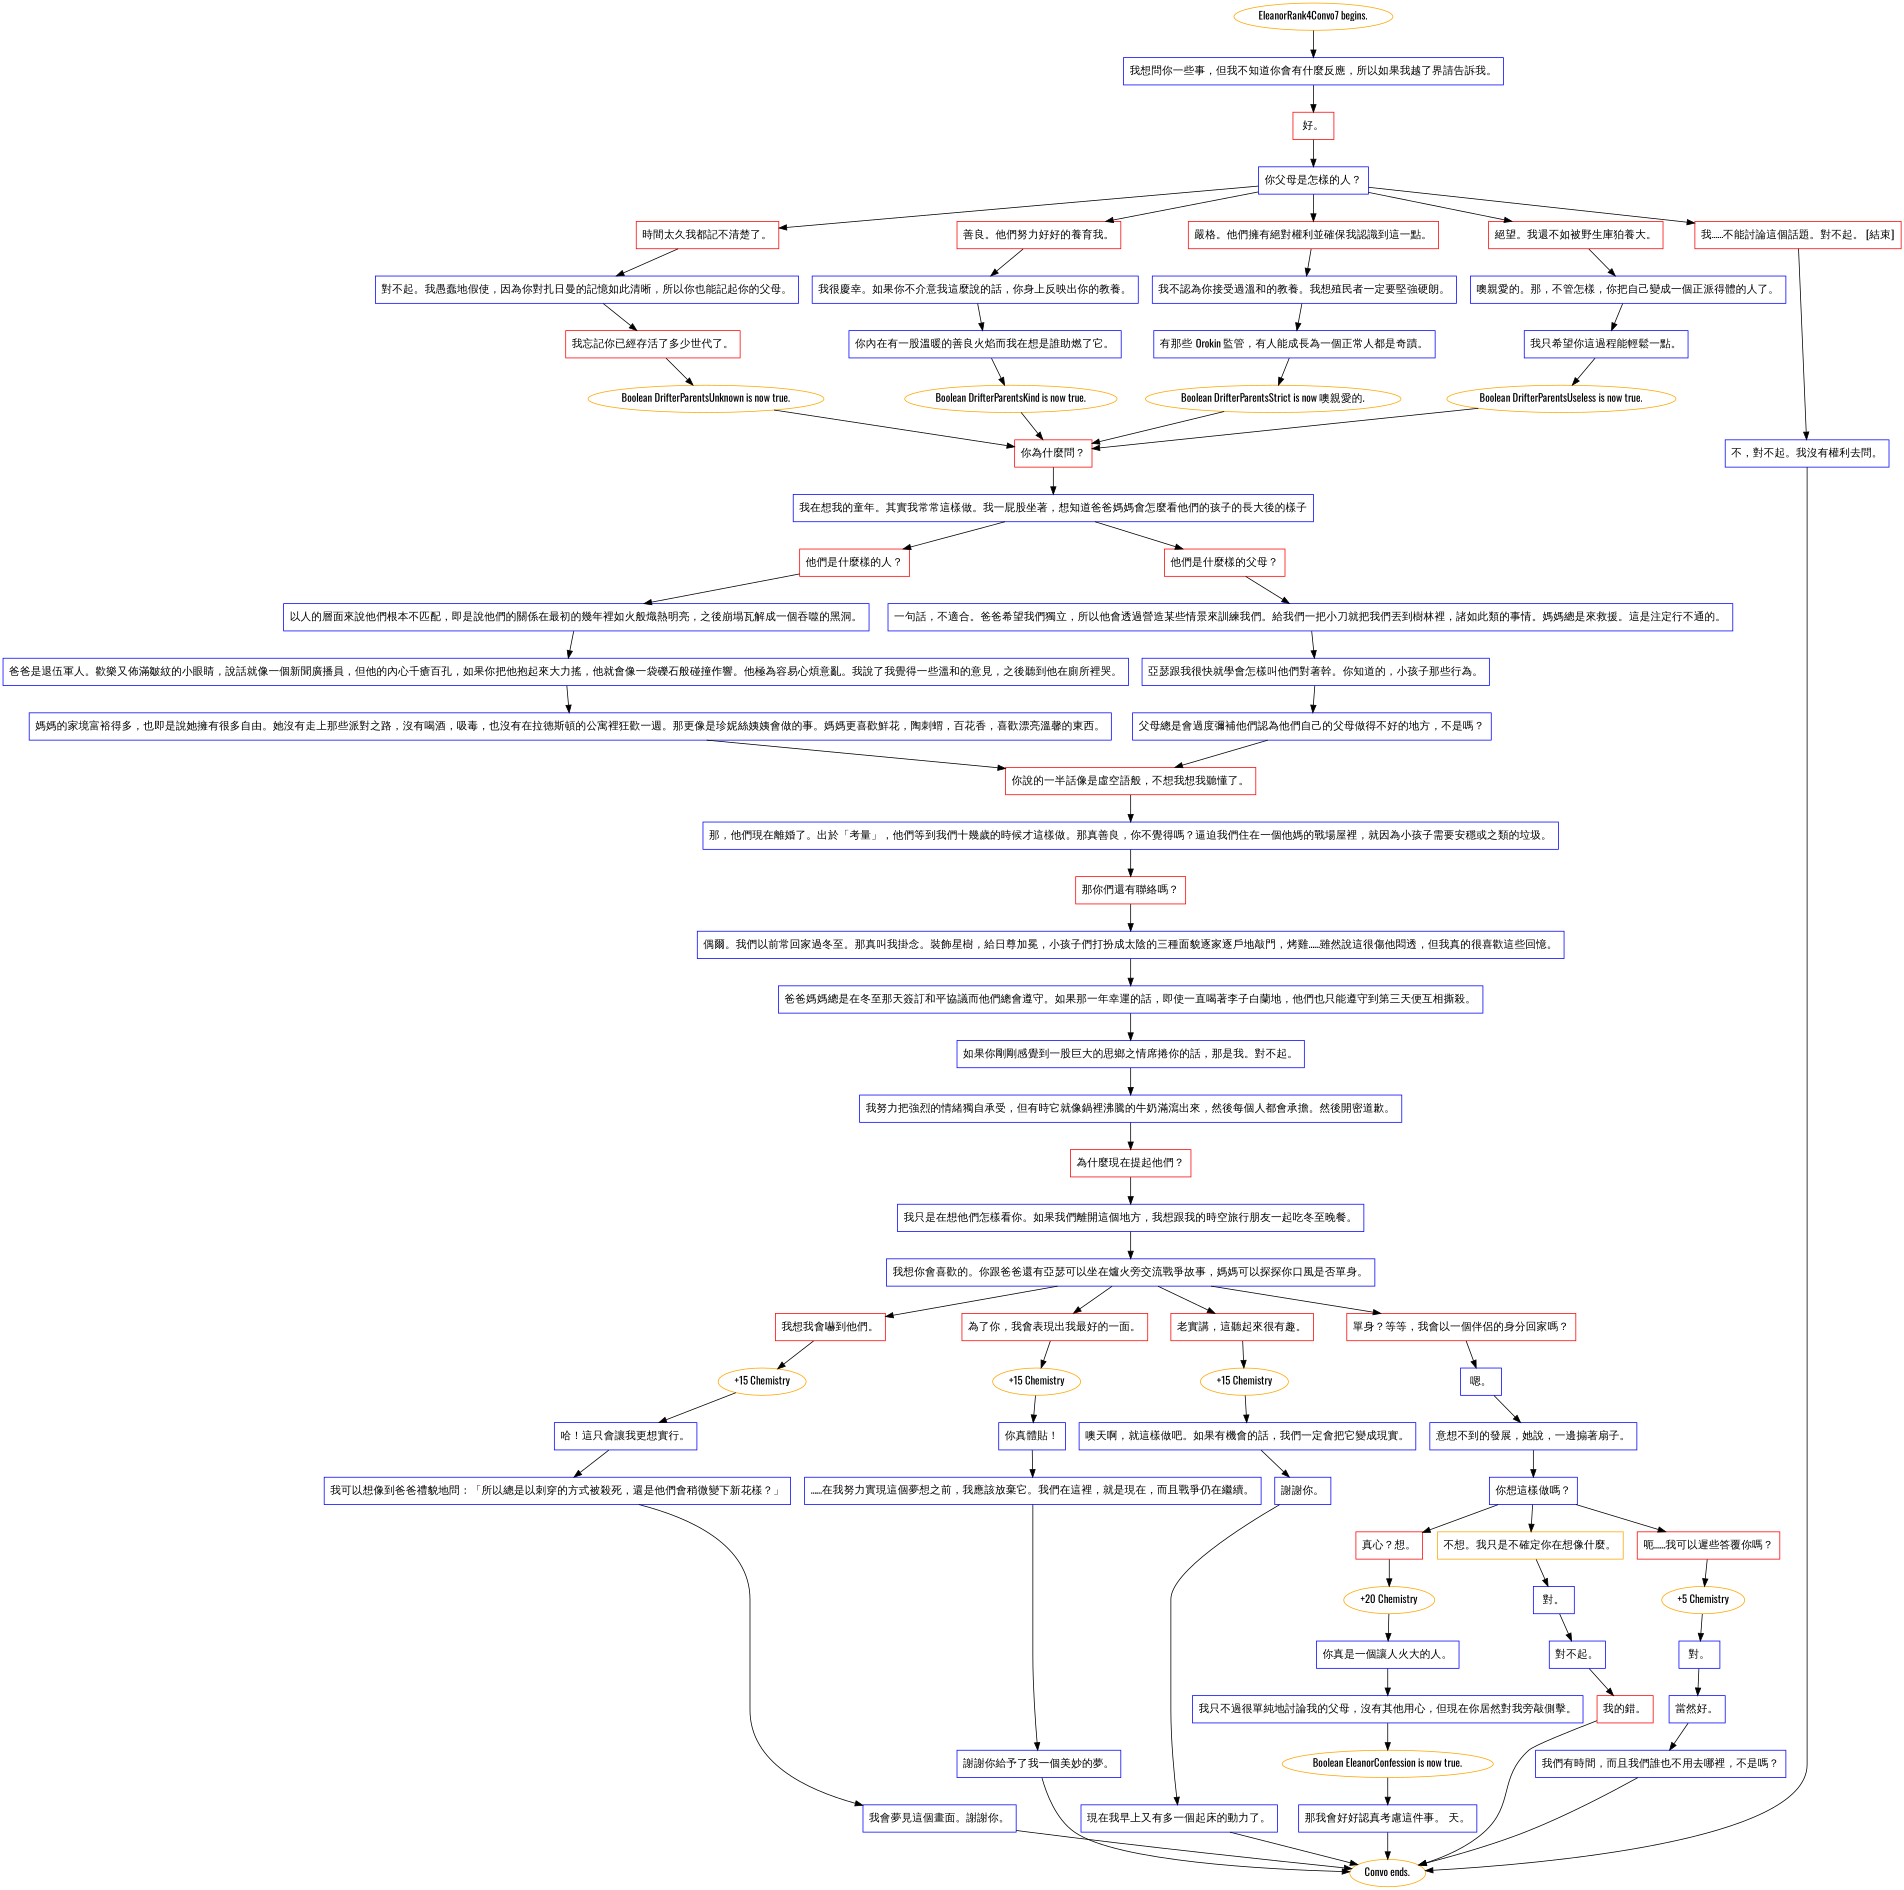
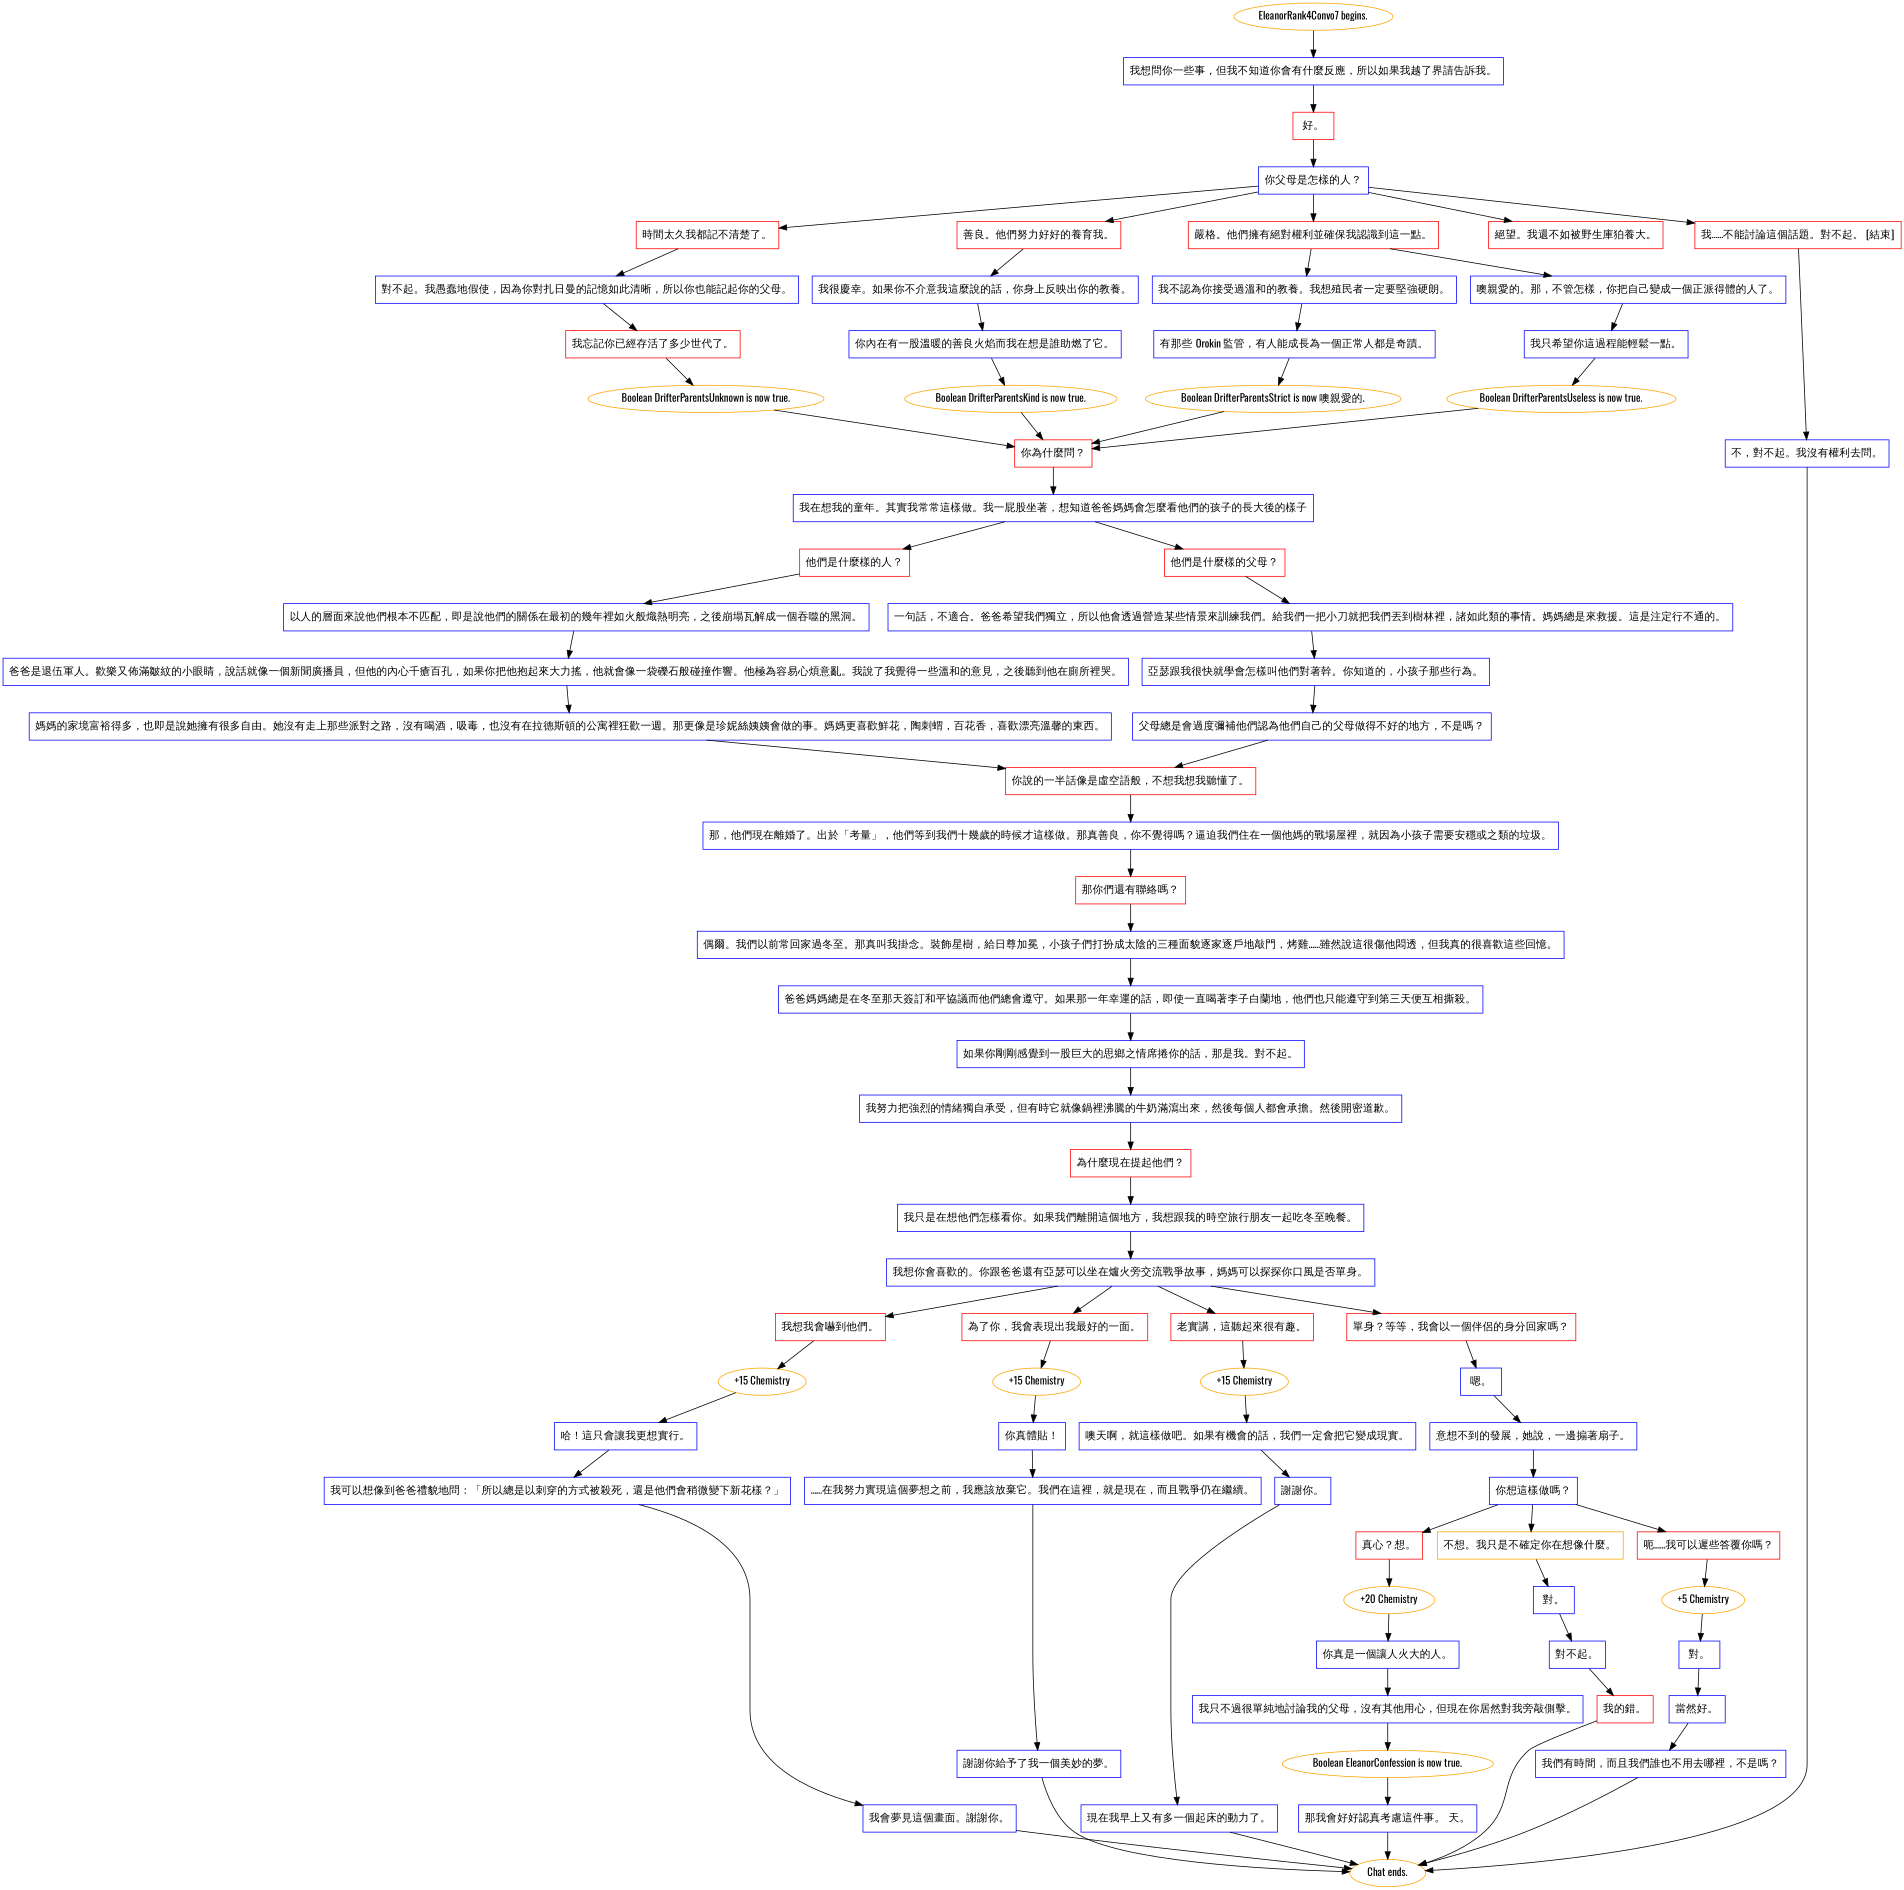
edge "絕望。我還不如被野生庫狛養大。" -> "噢親愛的。那，不管怎樣，你把自己變成一個正派得體的人了。": now "嚴格。他們擁有絕對權利並確保我認識到這一點。" -> "噢親愛的。那，不管怎樣，你把自己變成一個正派得體的人了。"
node "Convo ends.": label "Convo ends." -> "Chat ends."
